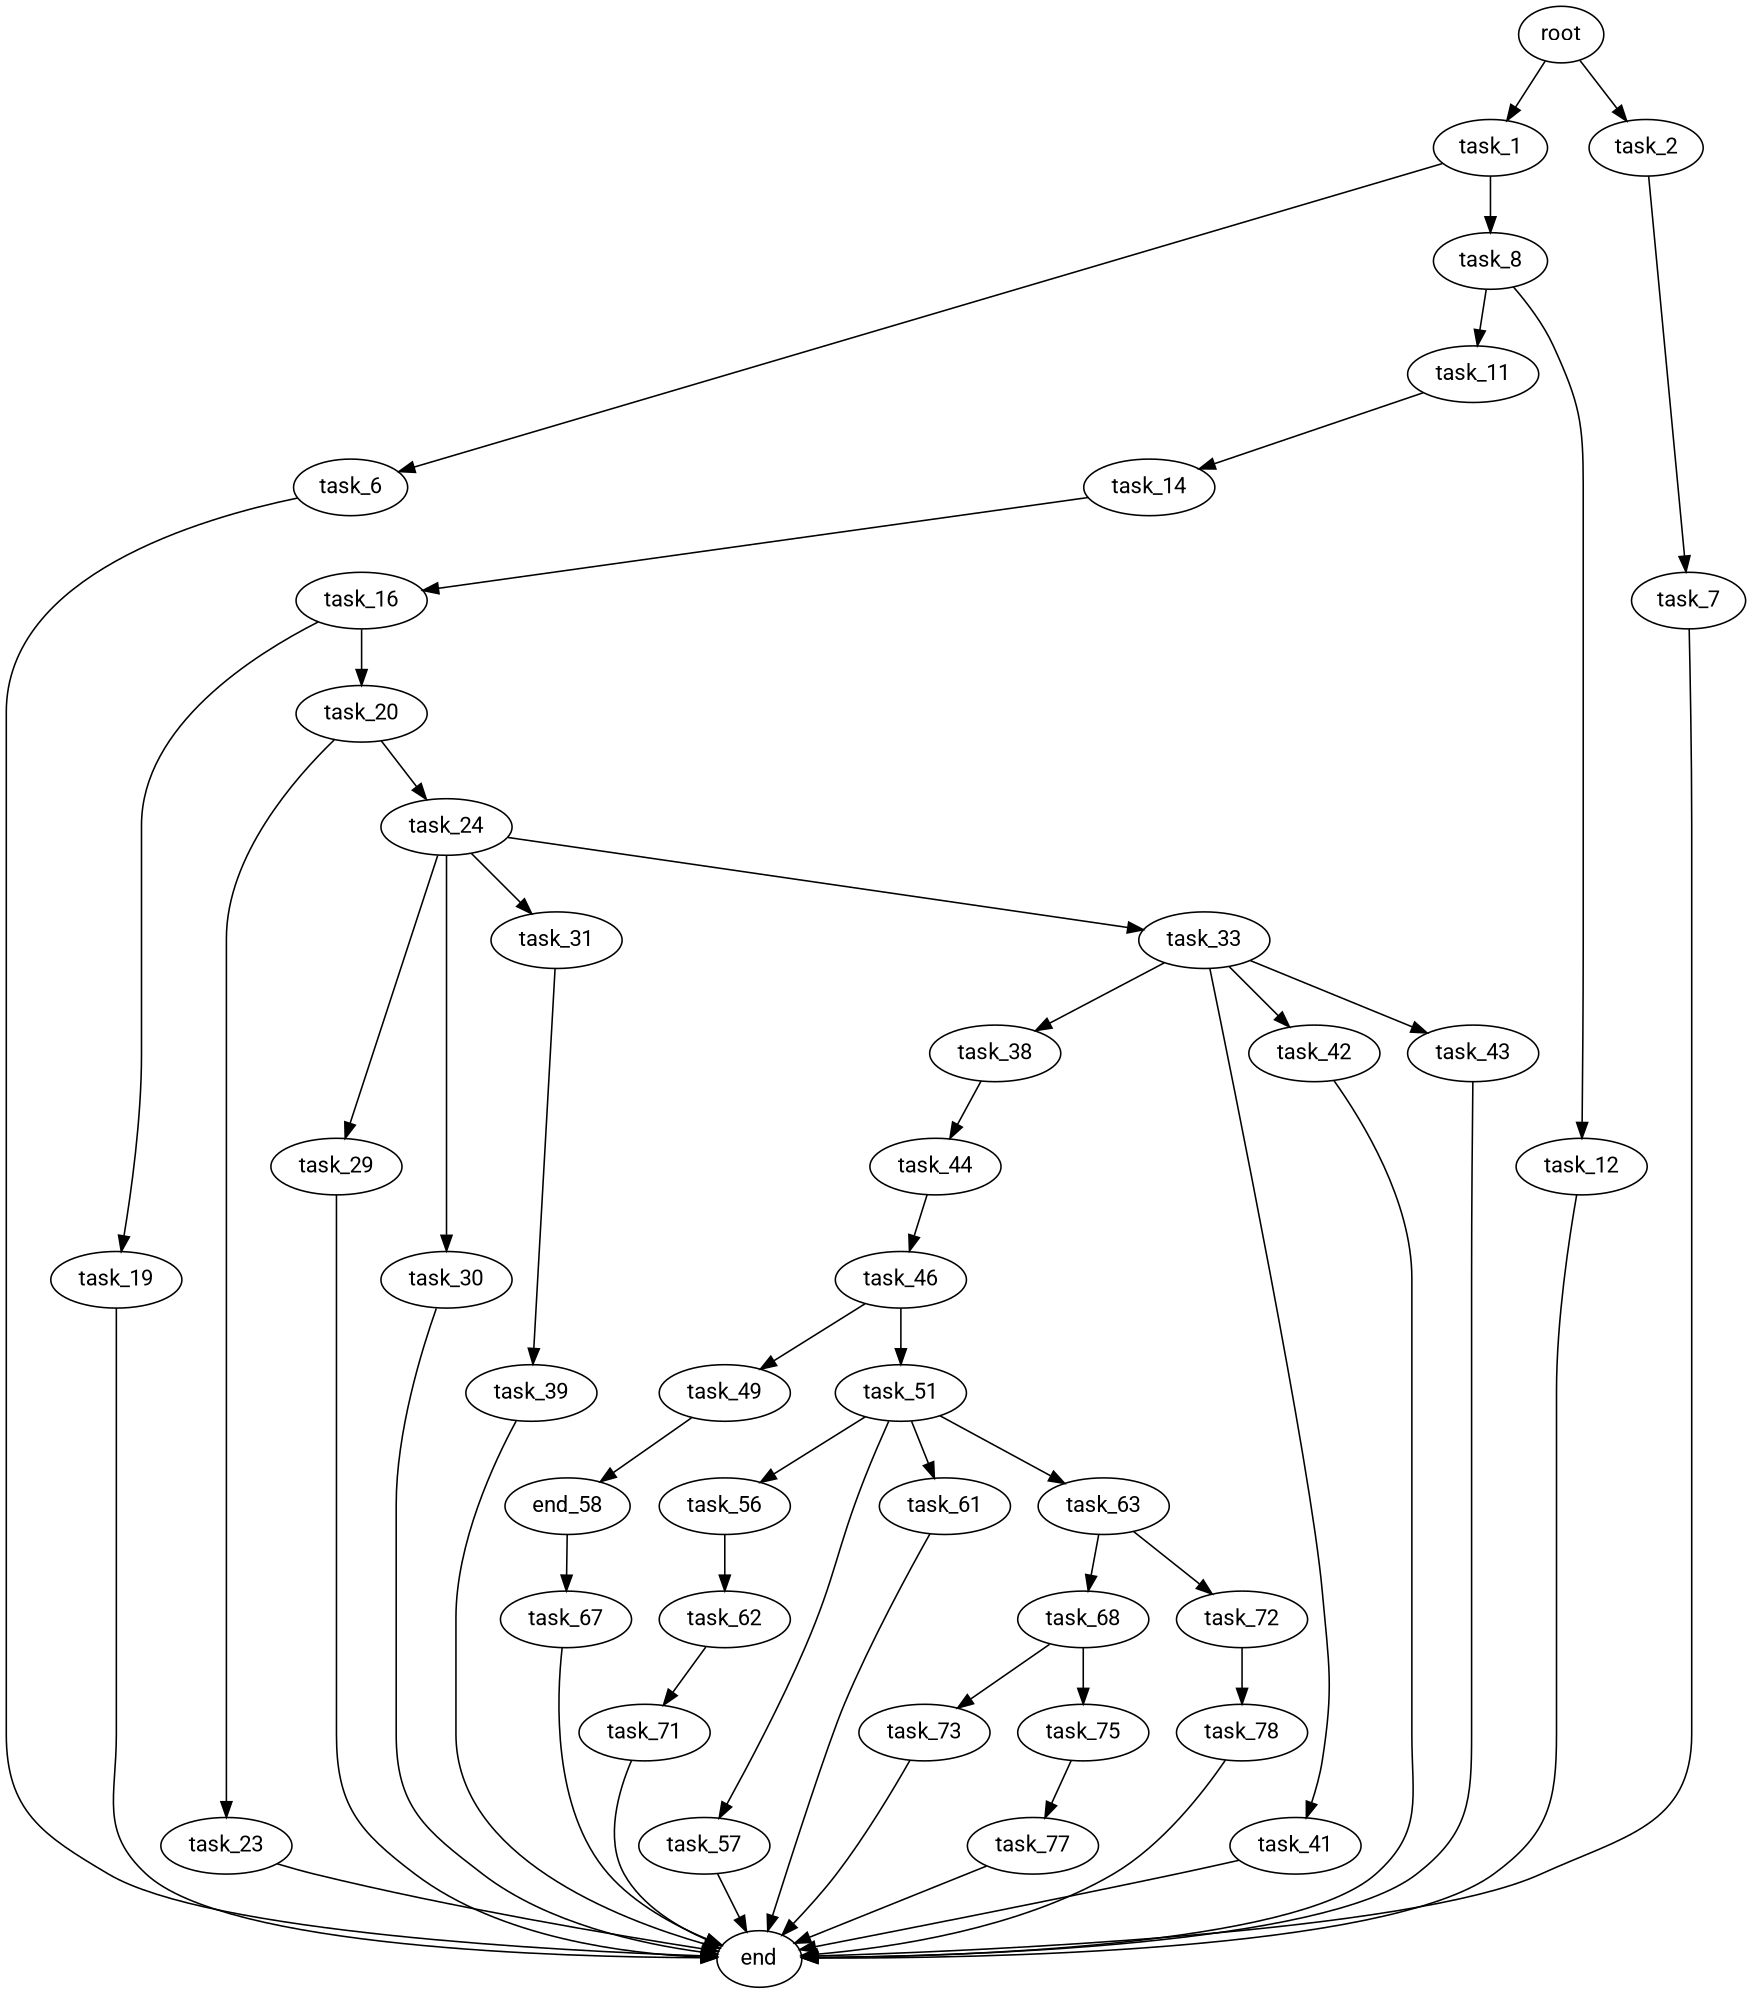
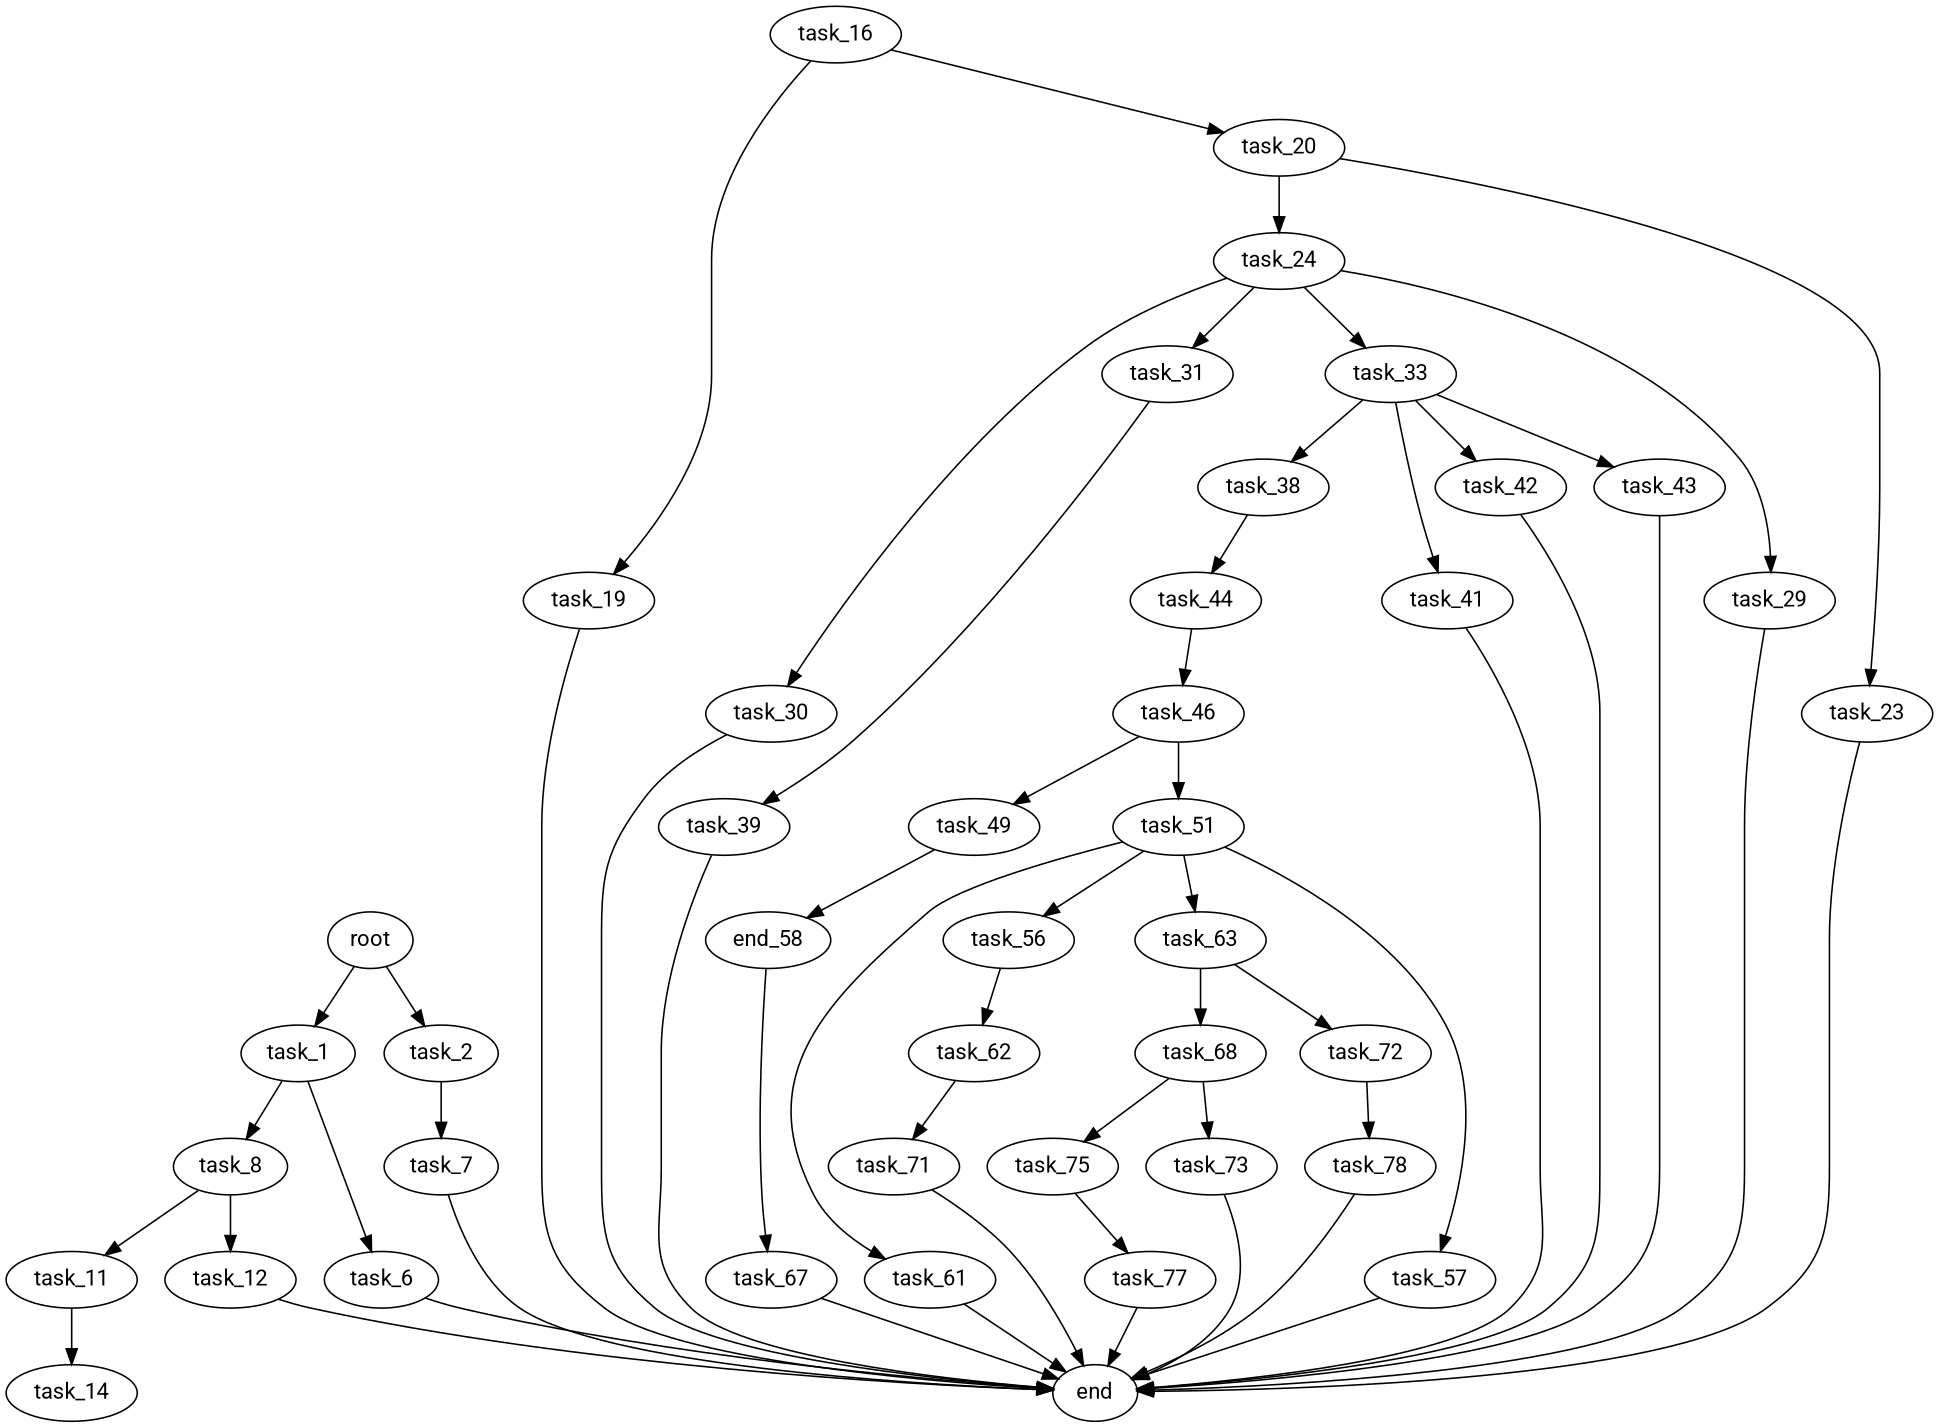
edge "task_14" -> "task_16": removed
